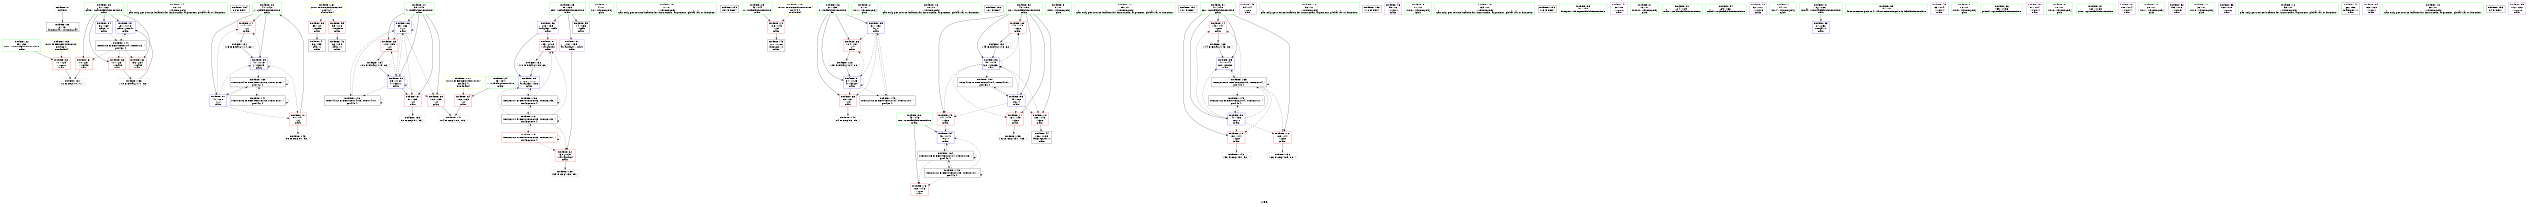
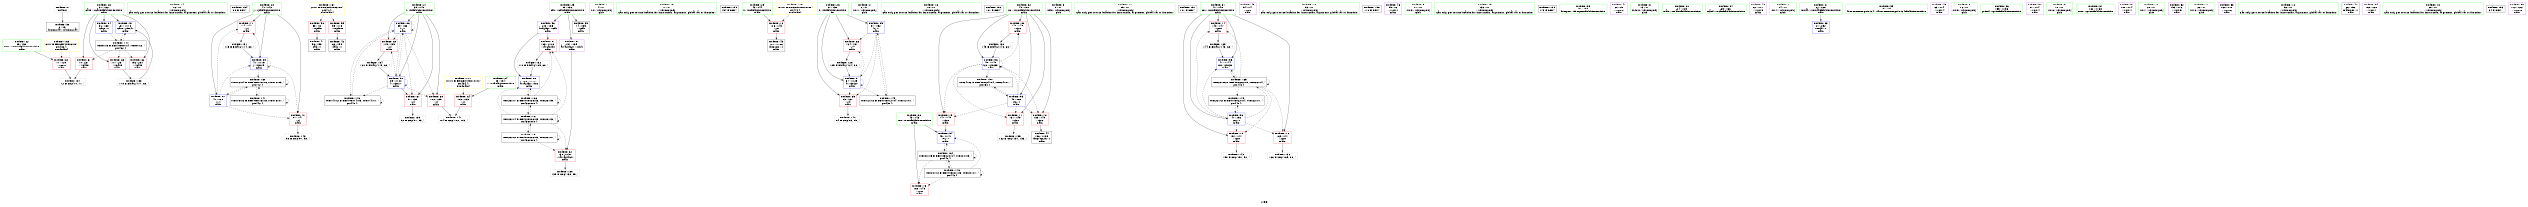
edge "NodeID: 70" -> "NodeID: 28": reversed
node "NodeID: 151": color red -> black
